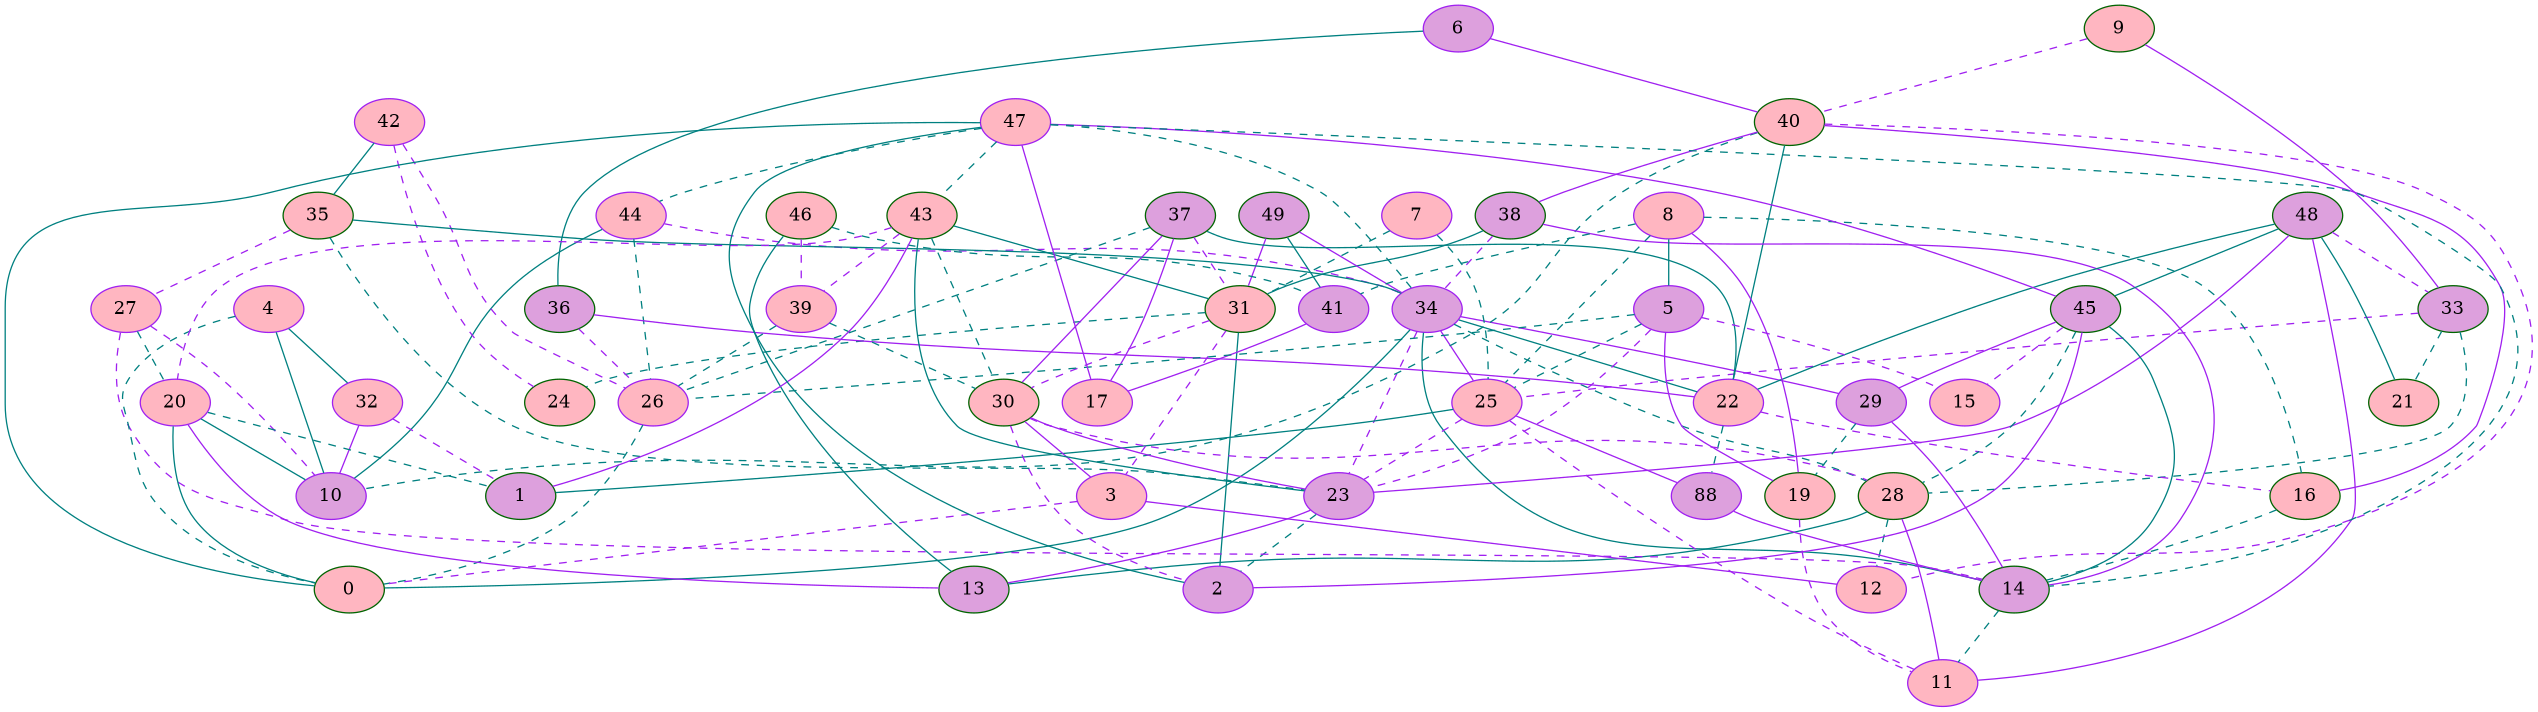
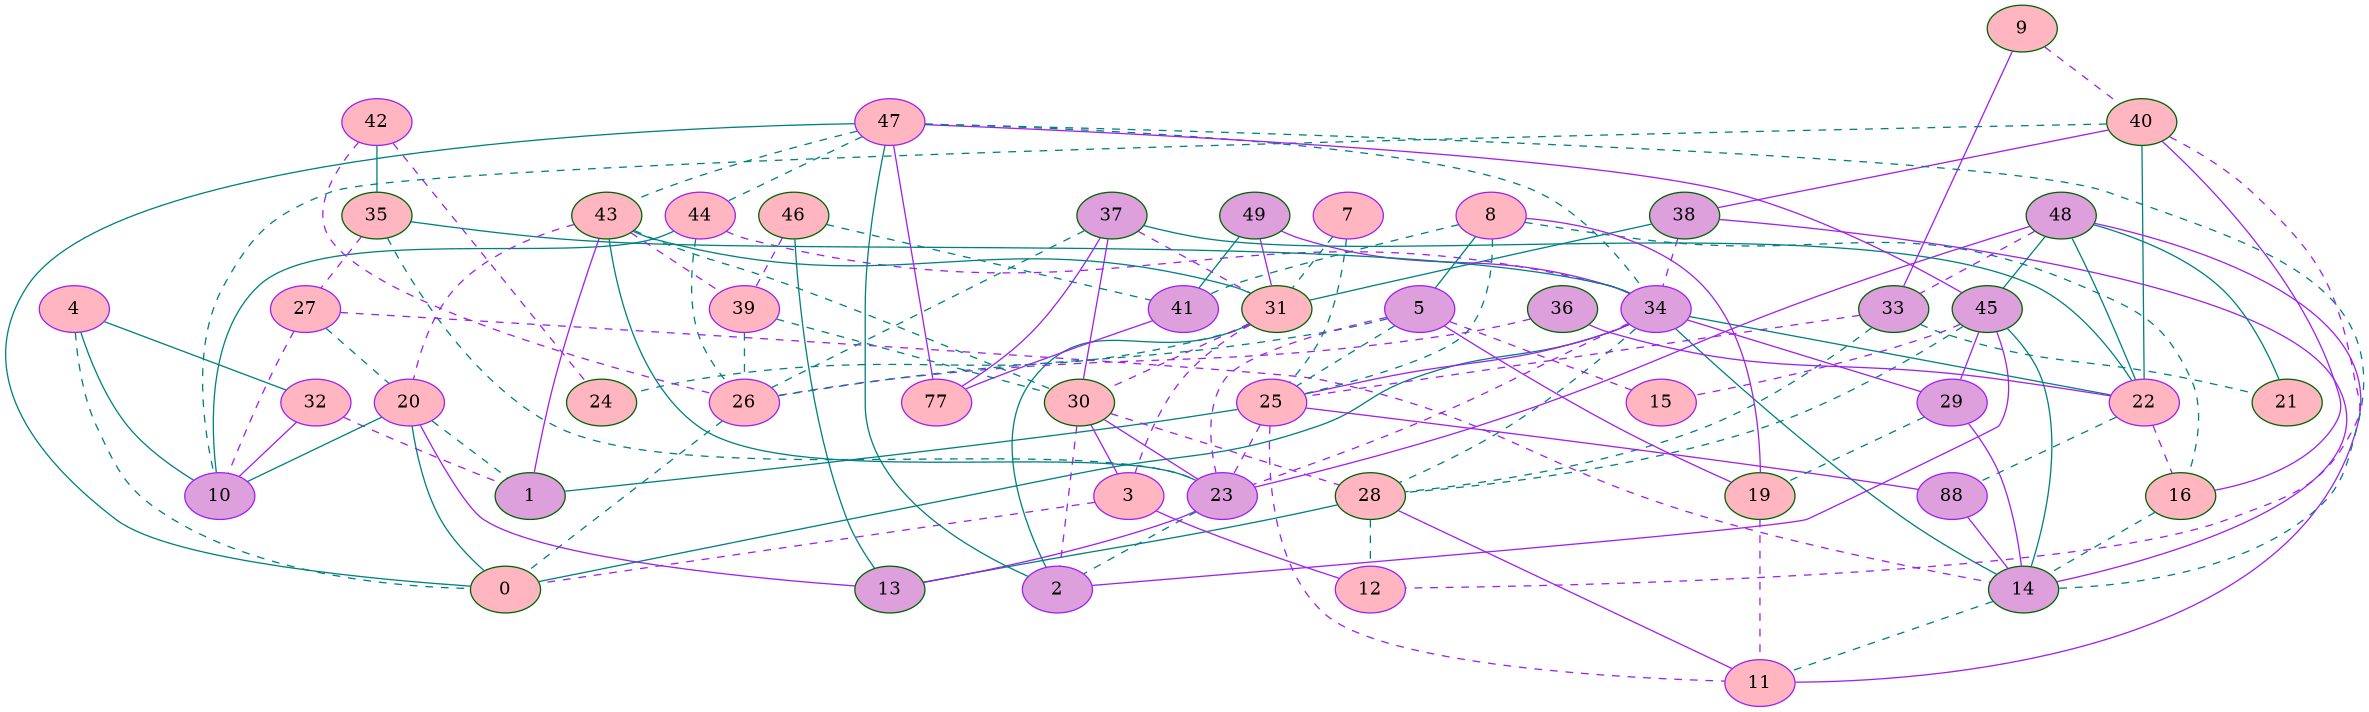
node "6": removed
node "17": label "17" -> "77"
